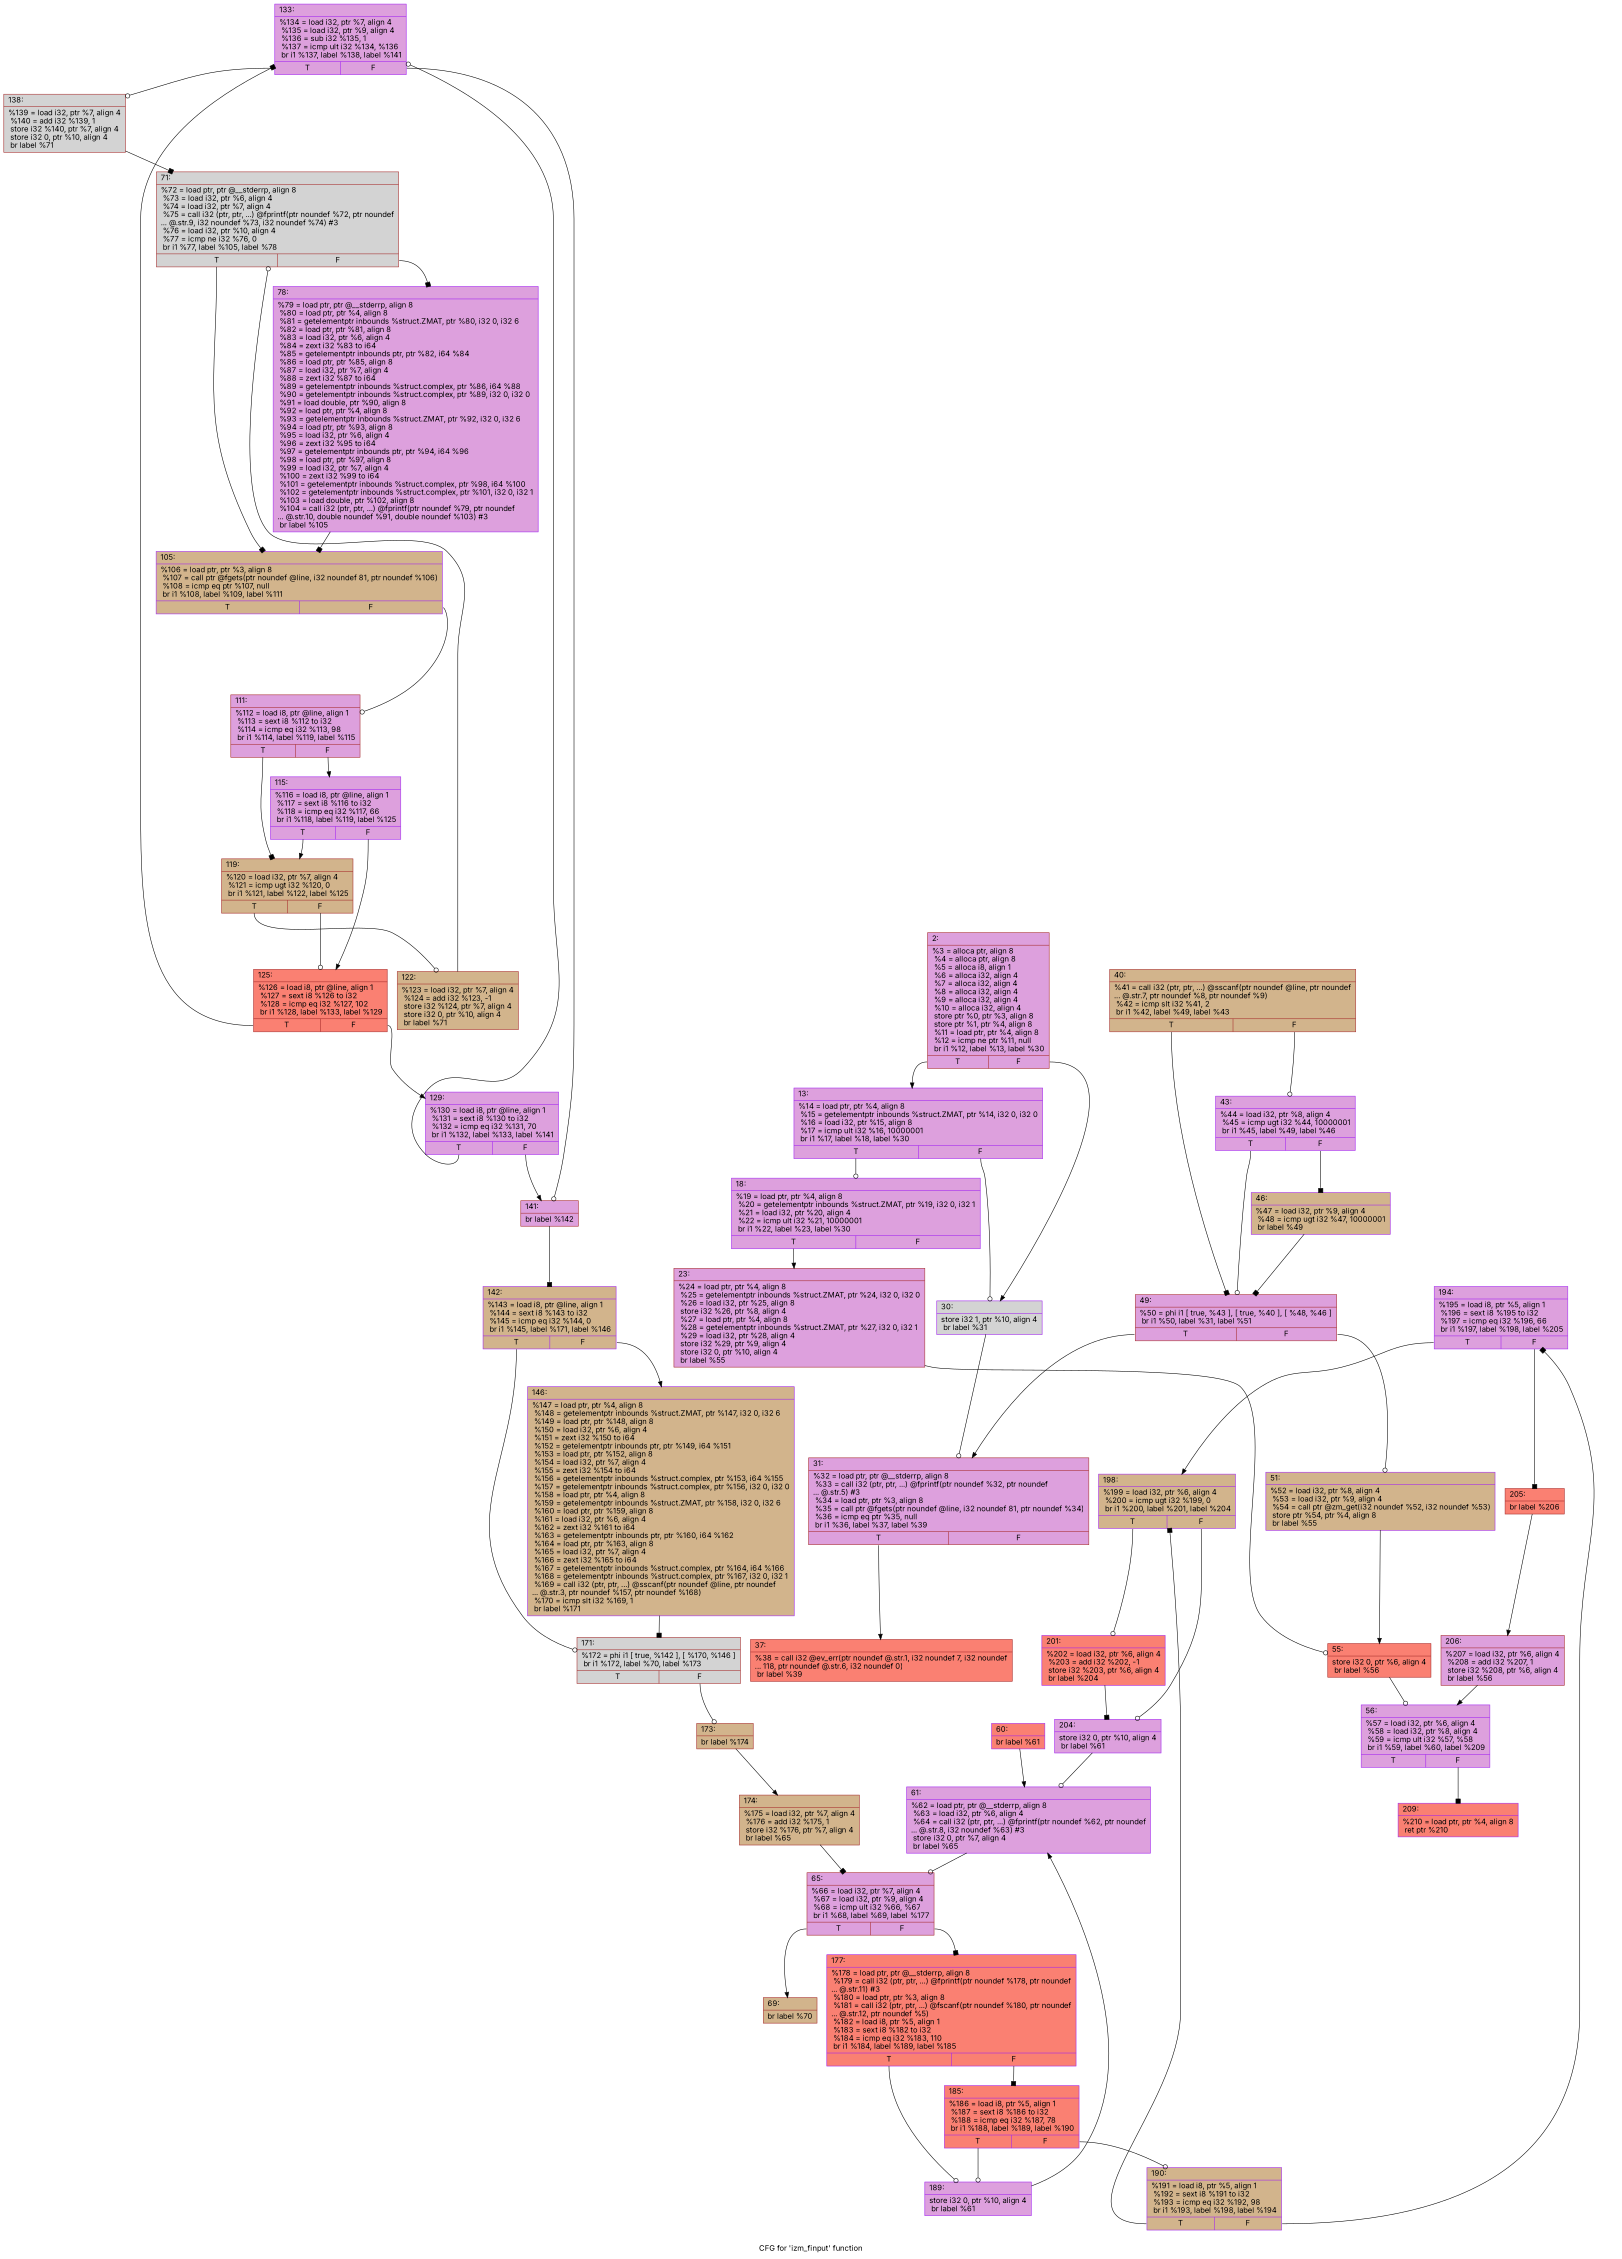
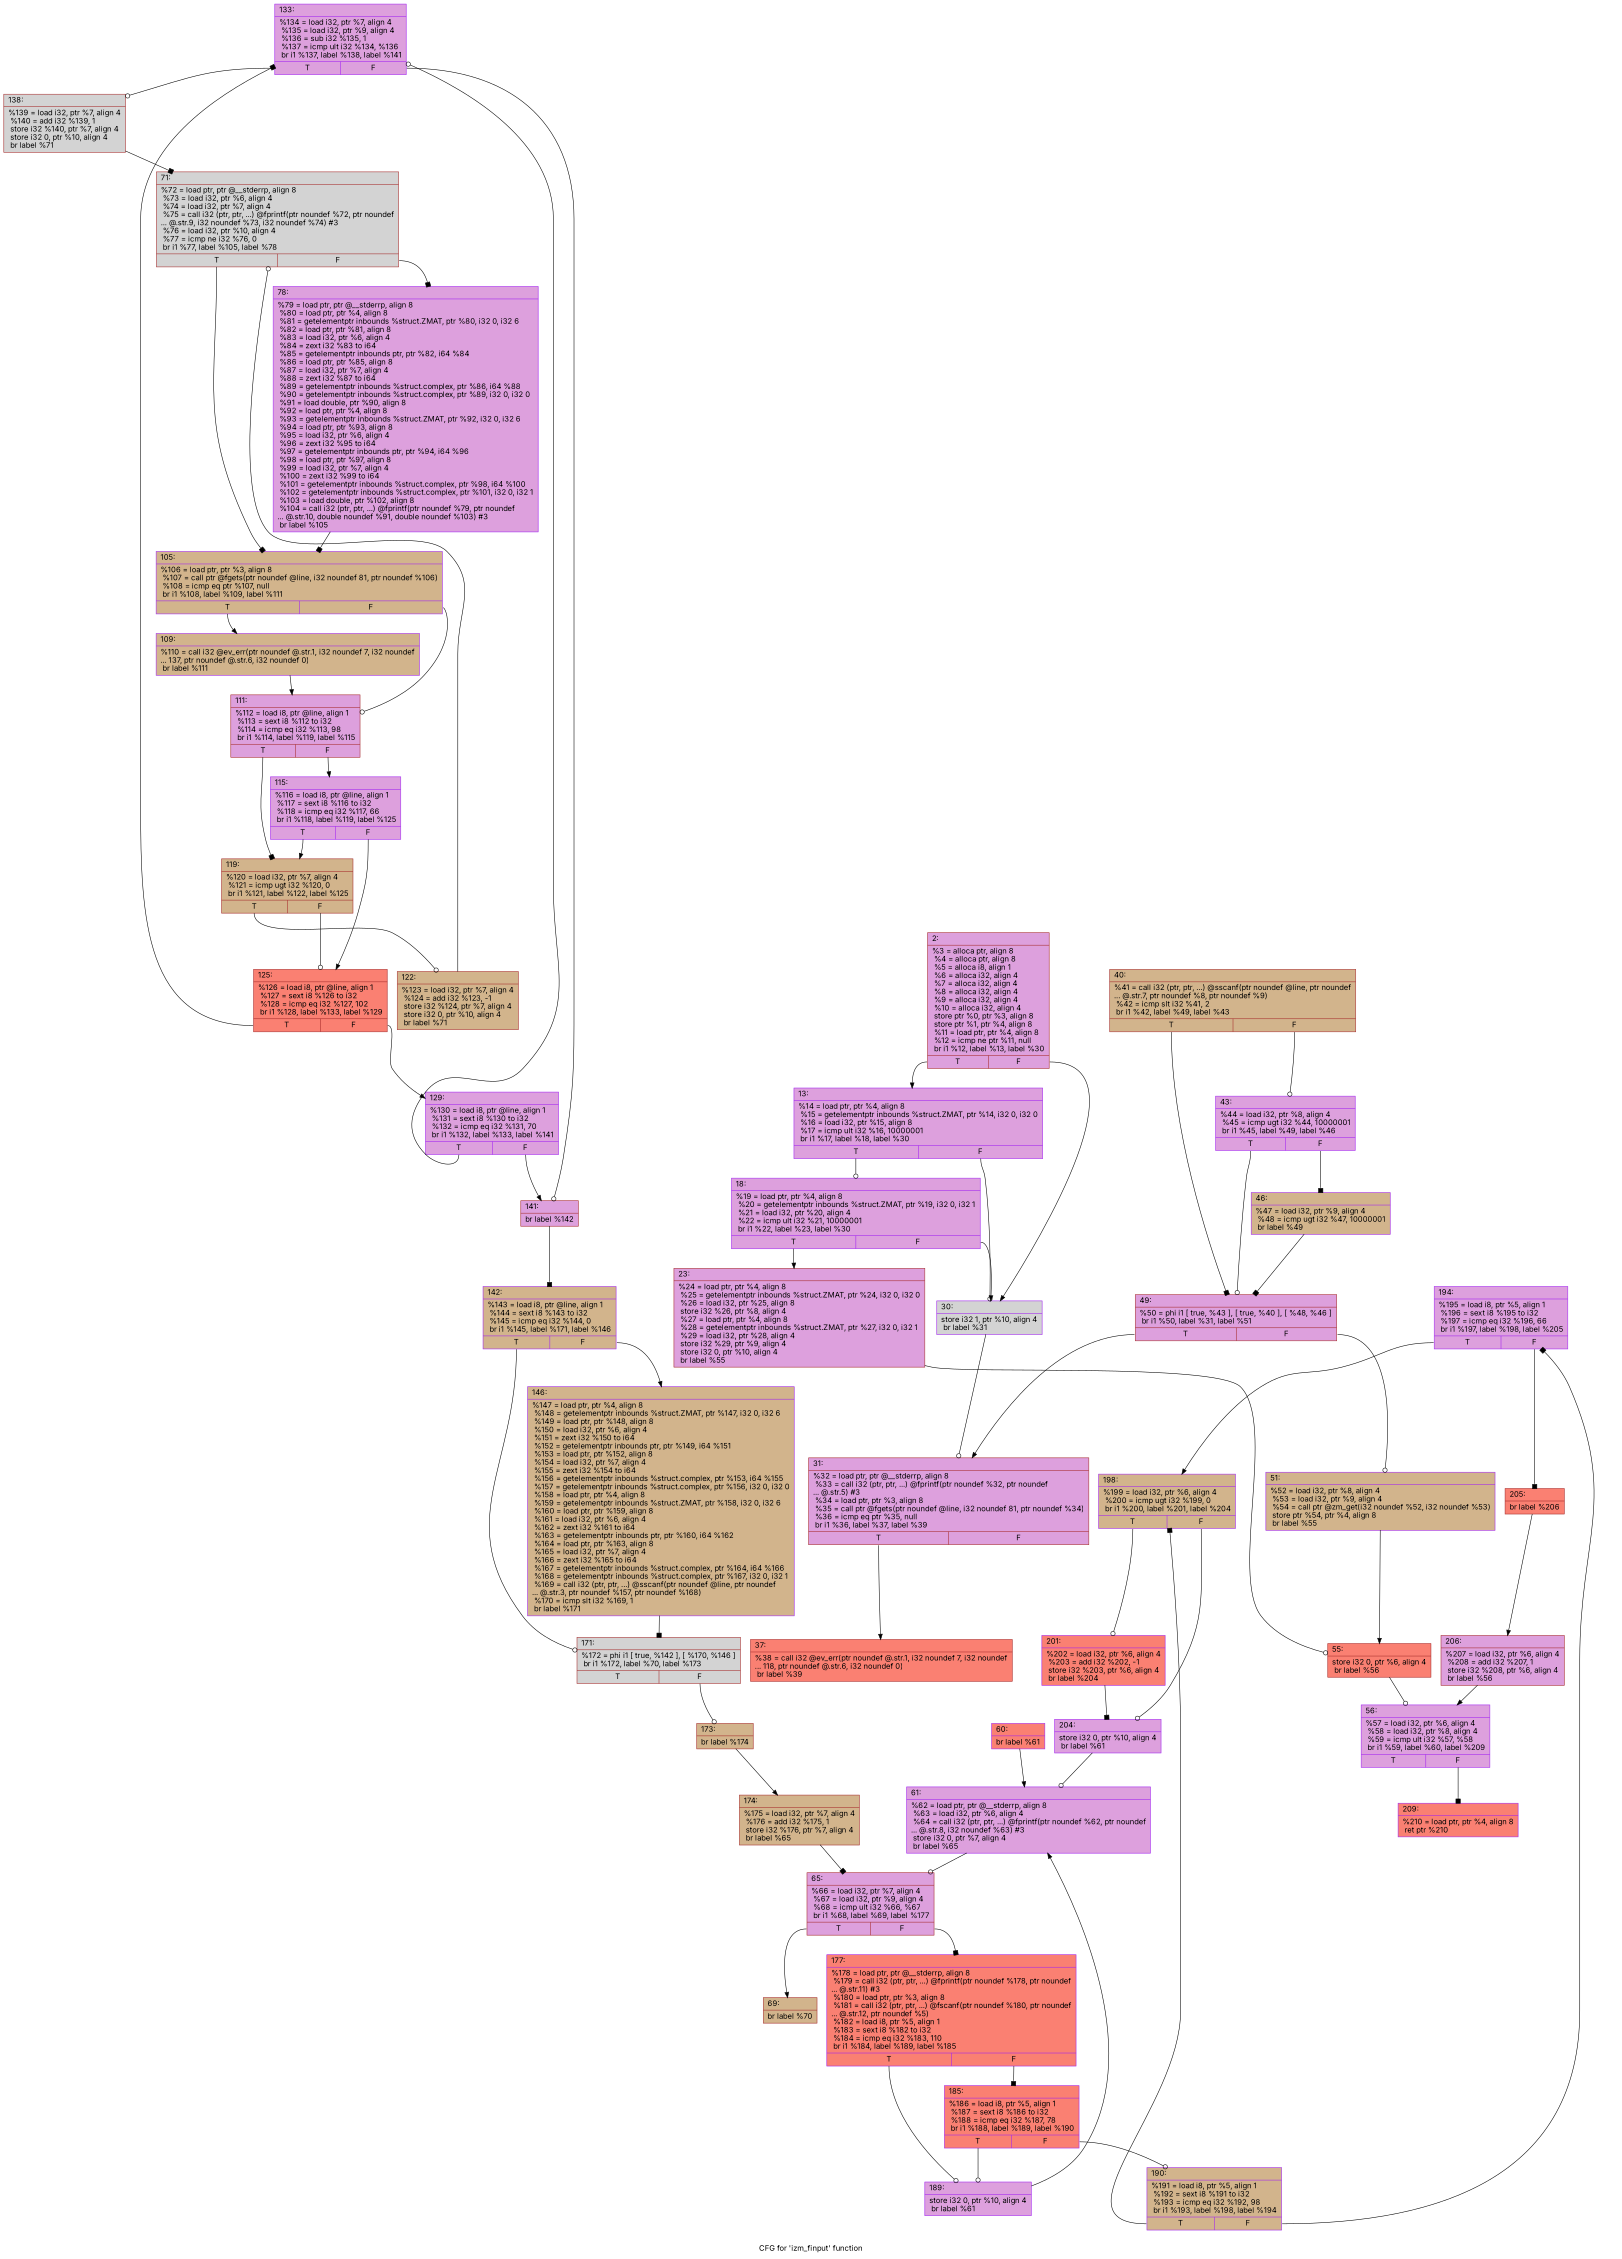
node "109:": added
edge "18:" -> "30:": added
